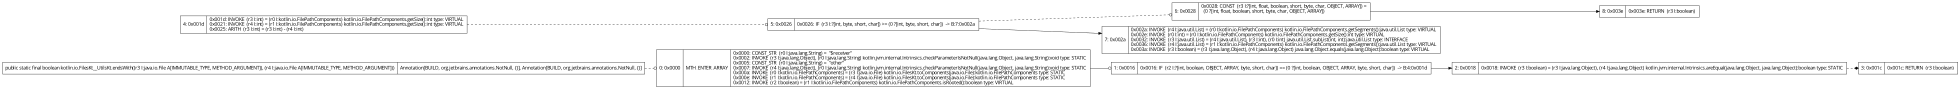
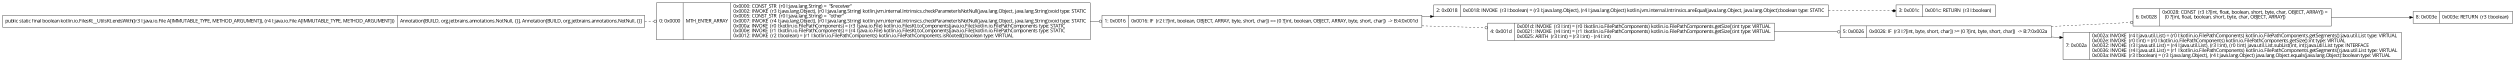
edge "4: 0x001d" -> "5: 0x0026": style dashed -> solid
edge "1: 0x0016" -> "4: 0x001d": added
